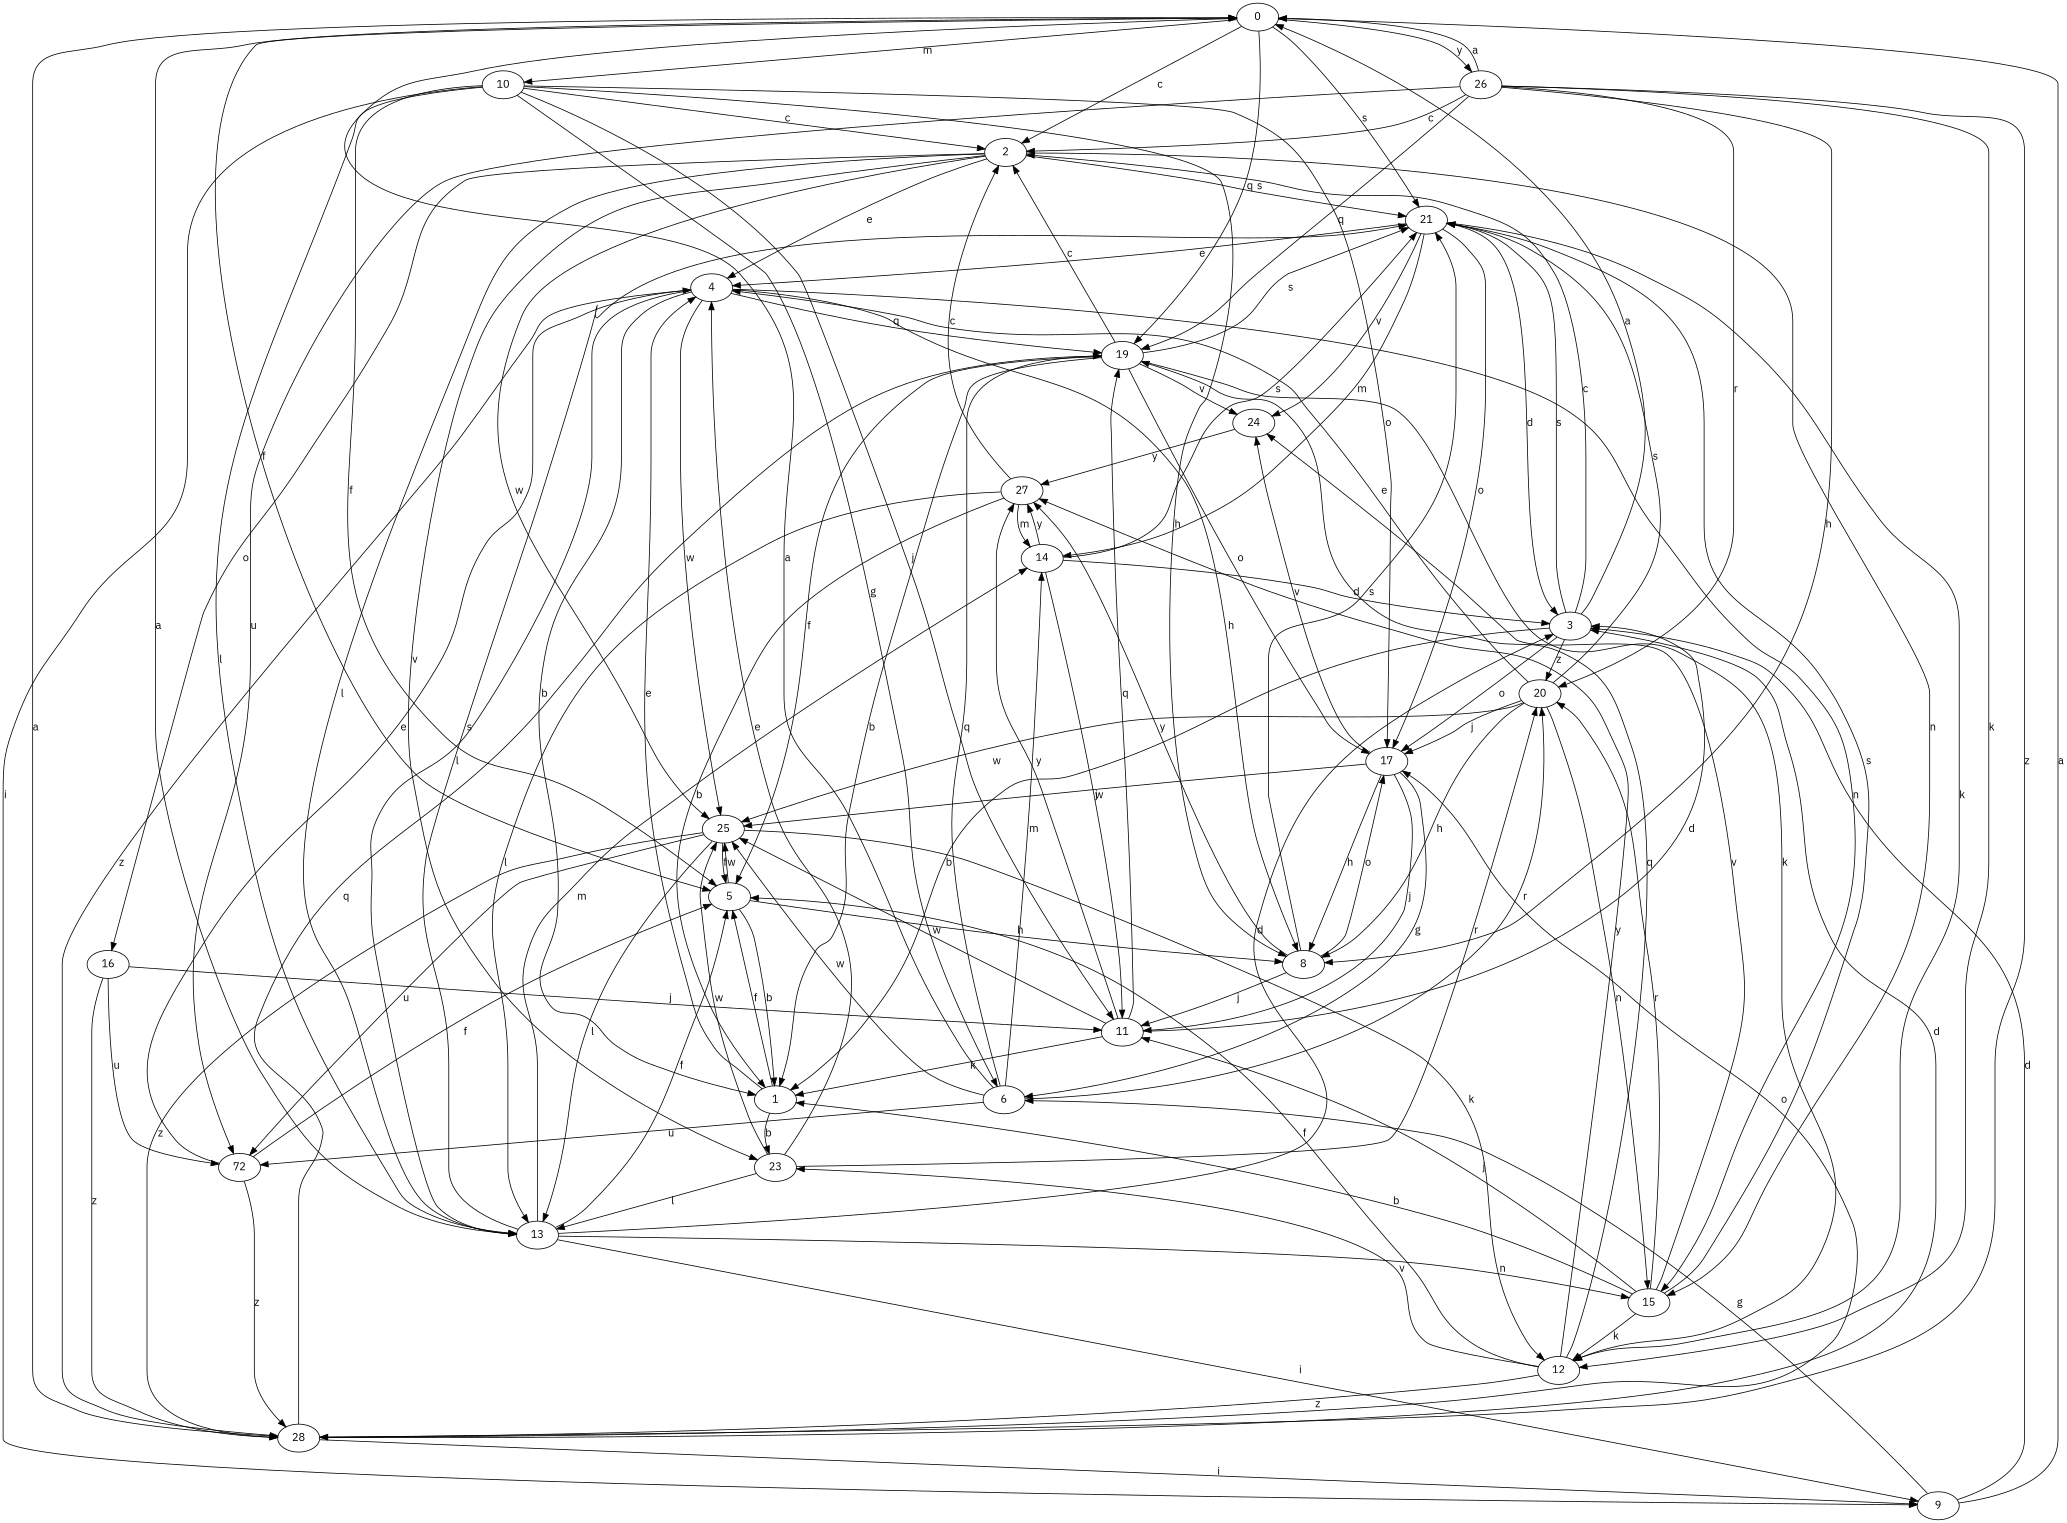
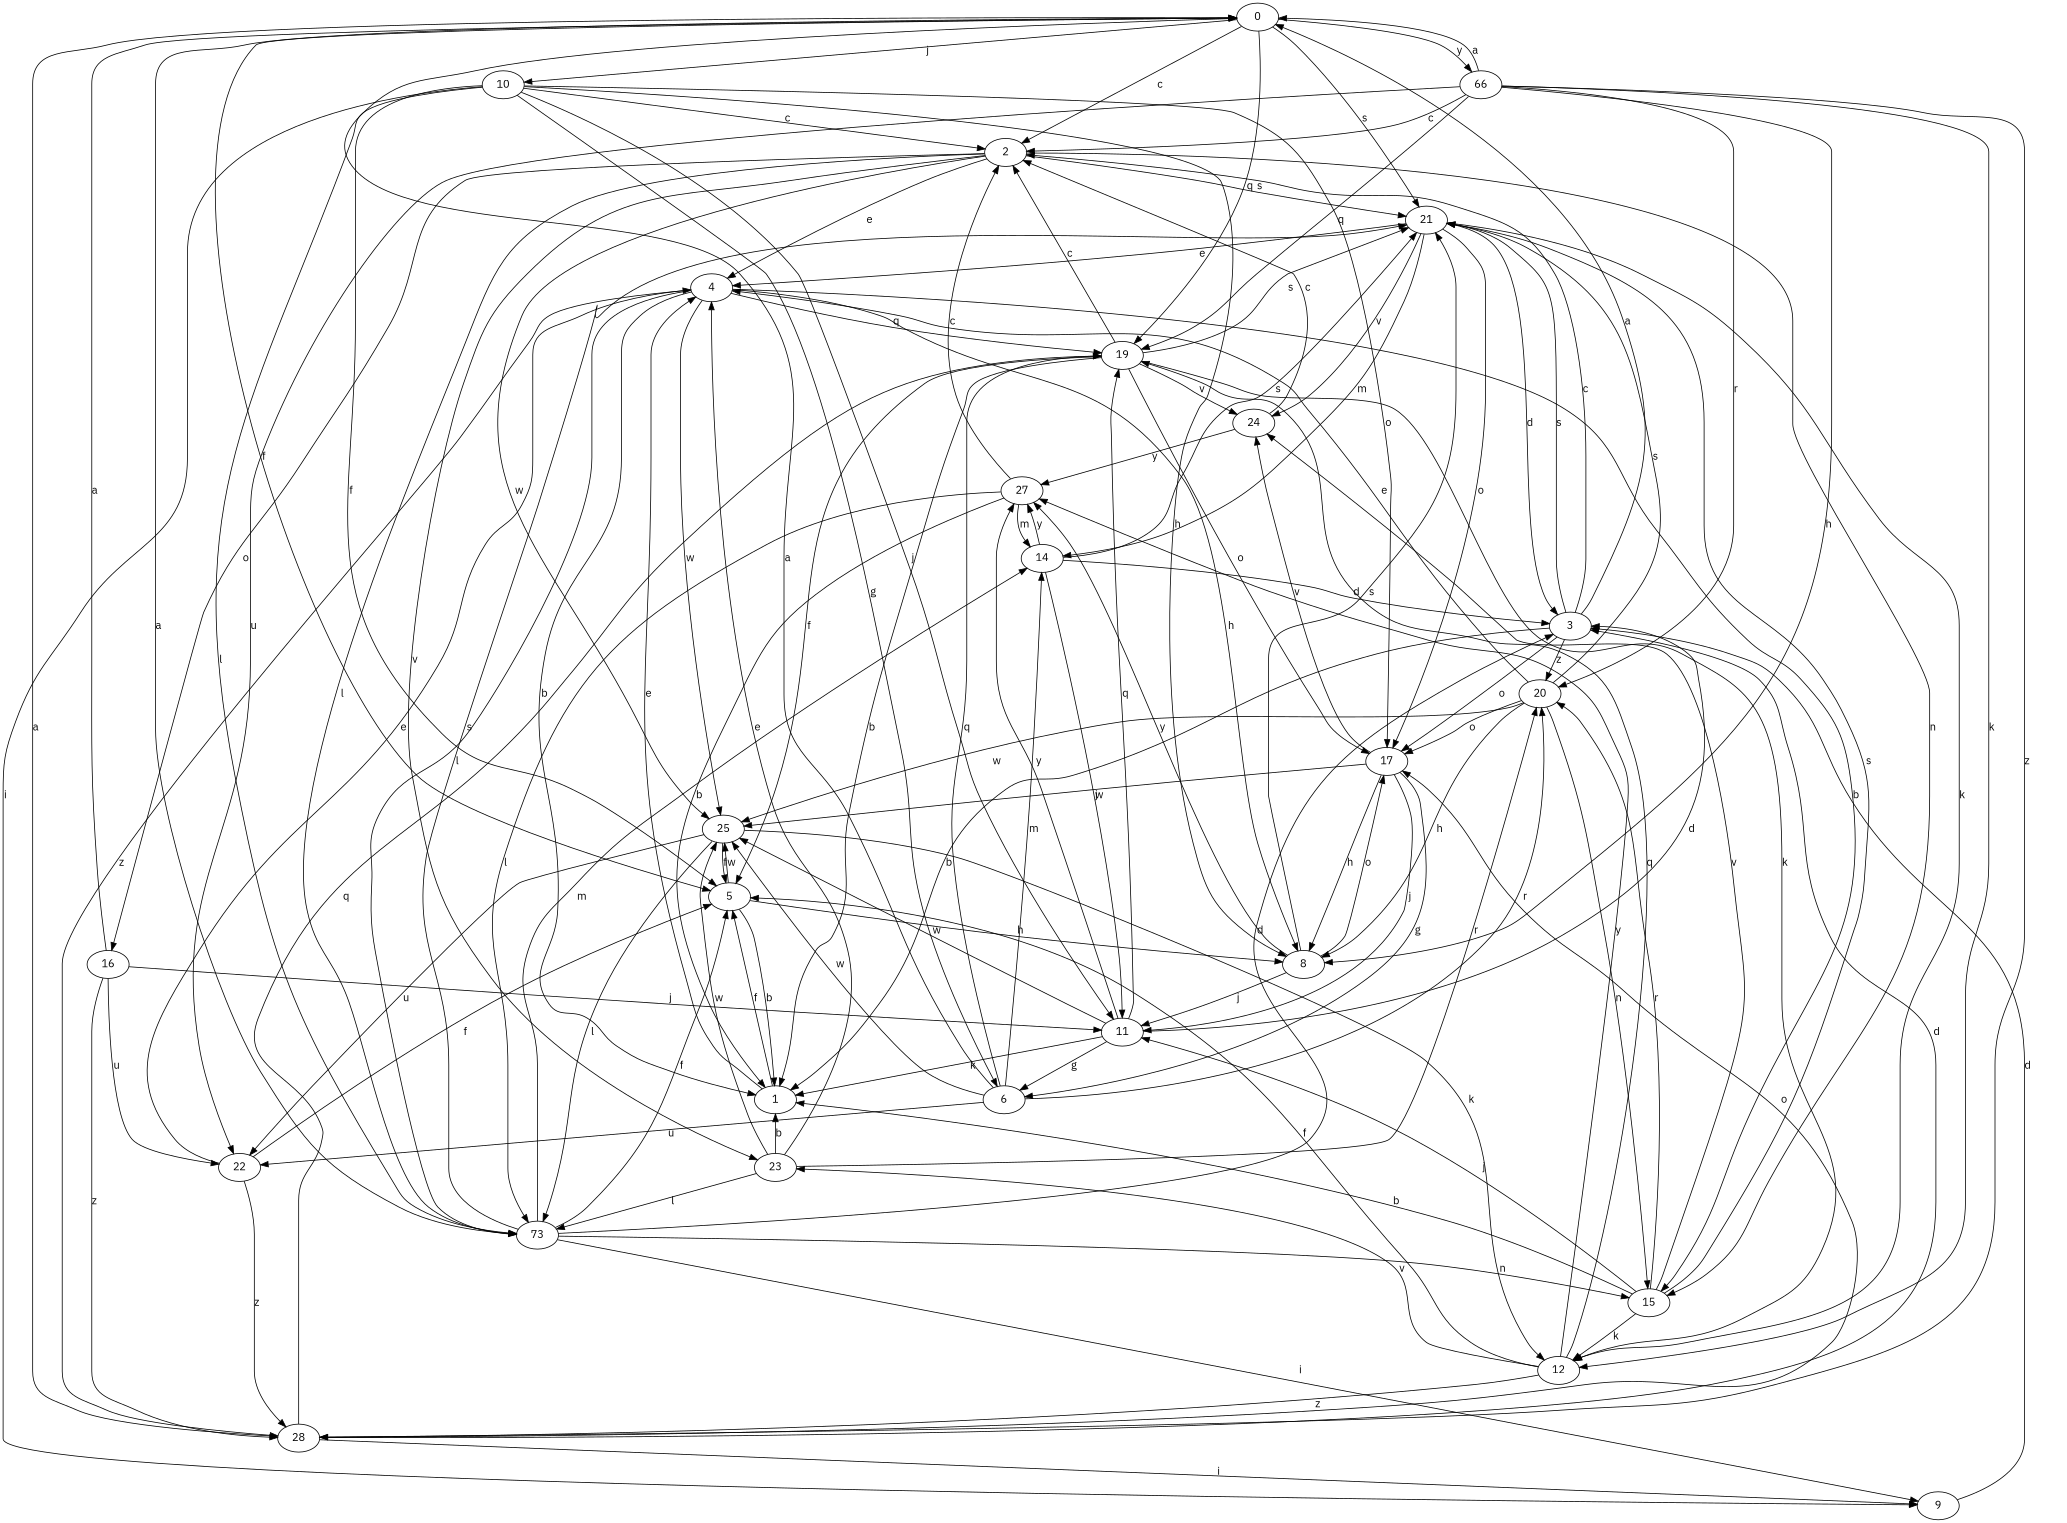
edge "0" -> "10": label "m" -> "j"
node "26": label "26" -> "66"
edge "24" -> "2": added, label "c"
edge "9" -> "0": now "16" -> "0"
edge "20" -> "17": label "j" -> "o"
edge "4" -> "15": label "n" -> "b"
edge "25" -> "28": removed, label "z"
edge "1" -> "23": reversed
node "72": label "72" -> "22"
edge "9" -> "6": now "11" -> "6"
node "13": label "13" -> "73"
